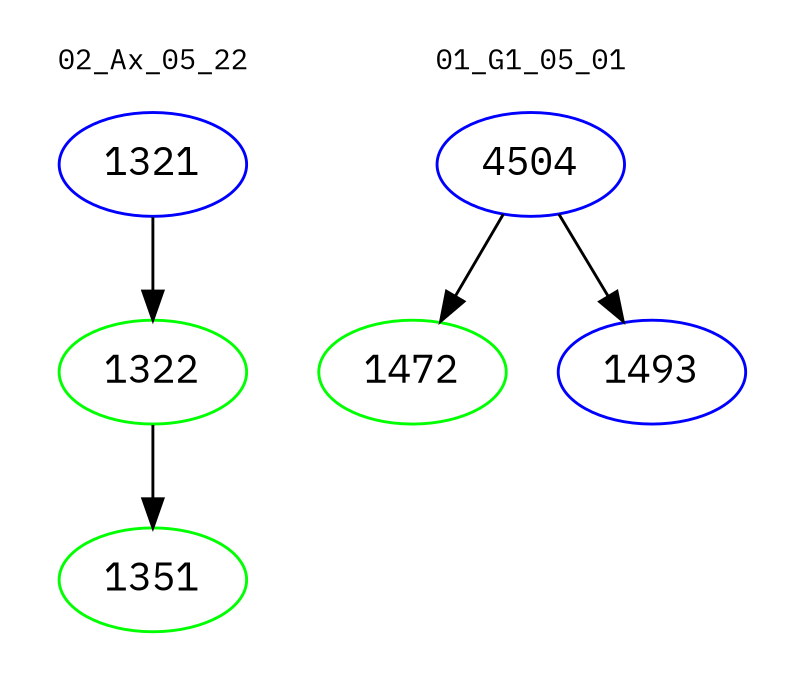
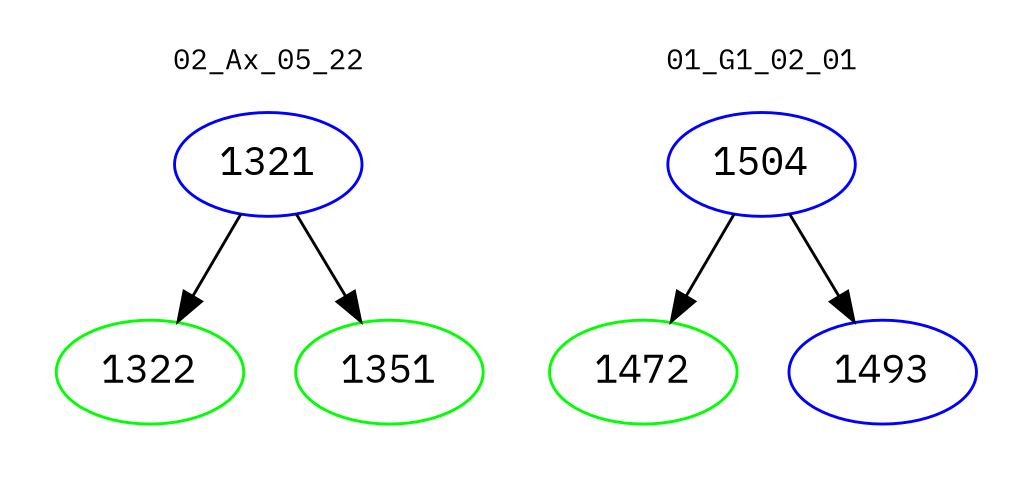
cluster "01_G1_05_01": label "01_G1_05_01" -> "01_G1_02_01"
node "4504": label "4504" -> "1504"
edge "1322" -> "1351": now "1321" -> "1351"
